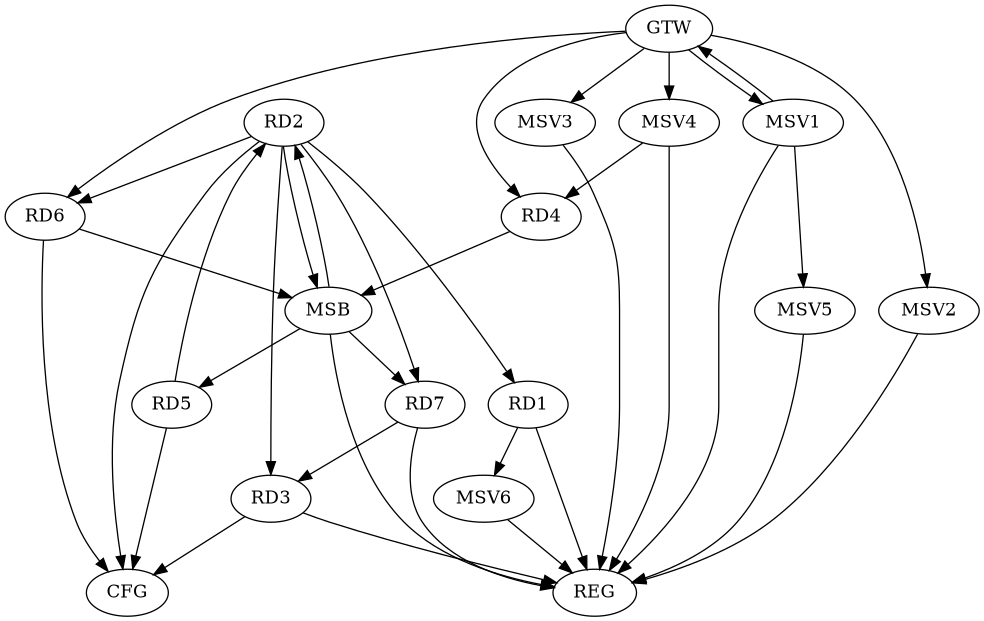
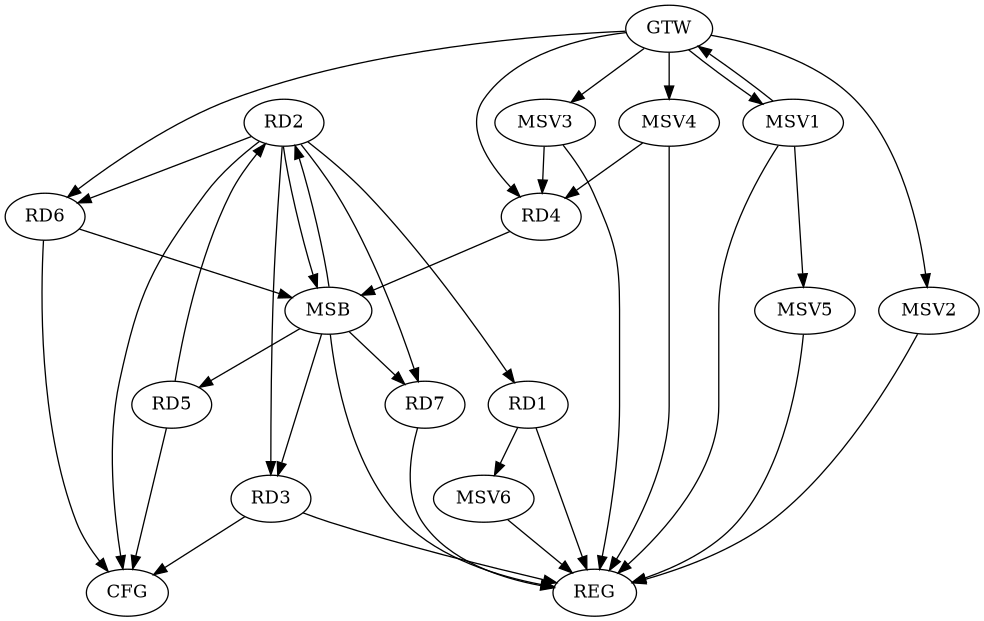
edge "MSV3" -> "RD4": added
edge "RD7" -> "RD3": now "MSB" -> "RD3"
